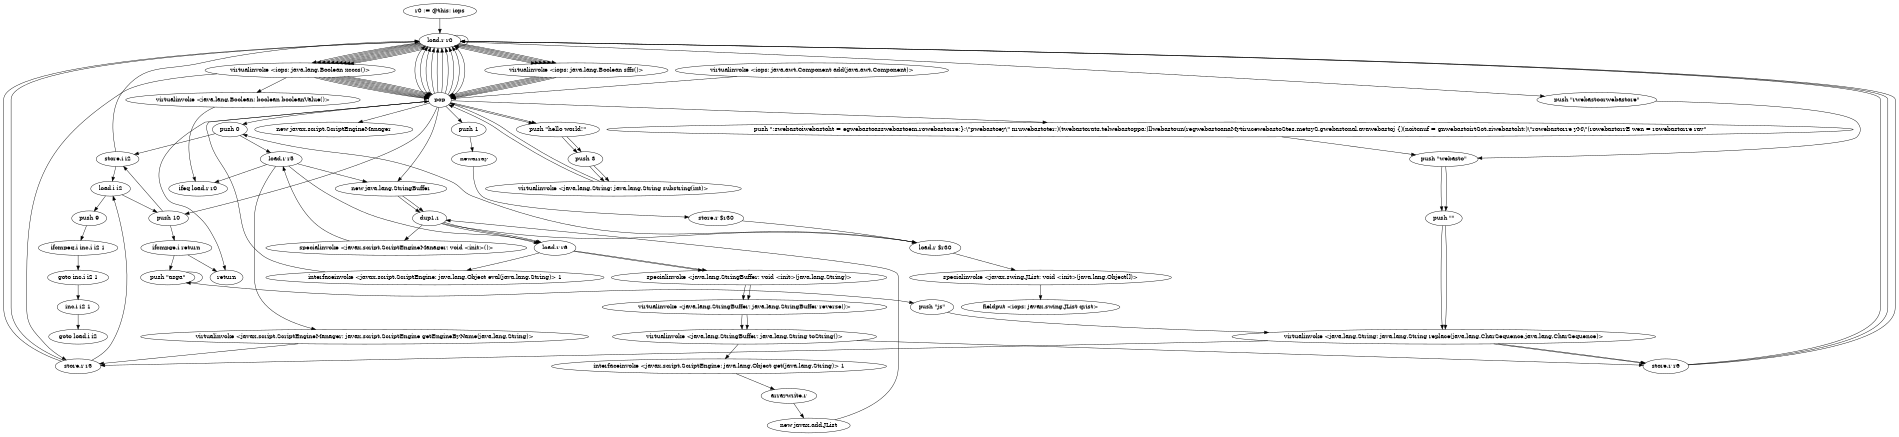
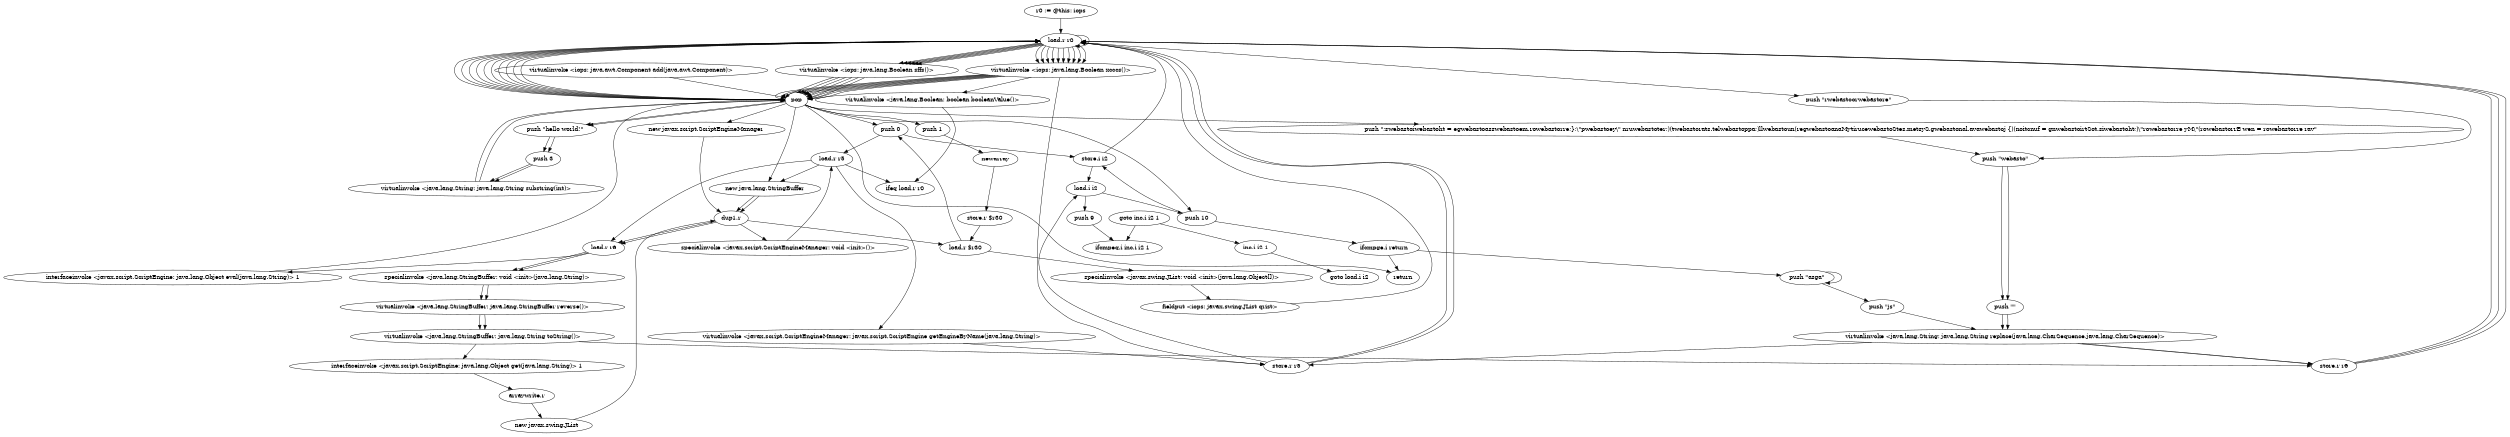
edge "new javax.script.ScriptEngineManager" -> "dup1.r": added
edge "fieldput <iops: javax.swing.JList qrist>" -> "load.r r0": added
edge "ifcmpeq.i inc.i i2 1" -> "goto inc.i i2 1": reversed
node "new javax.add.JList": label "new javax.add.JList" -> "new javax.swing.JList"
